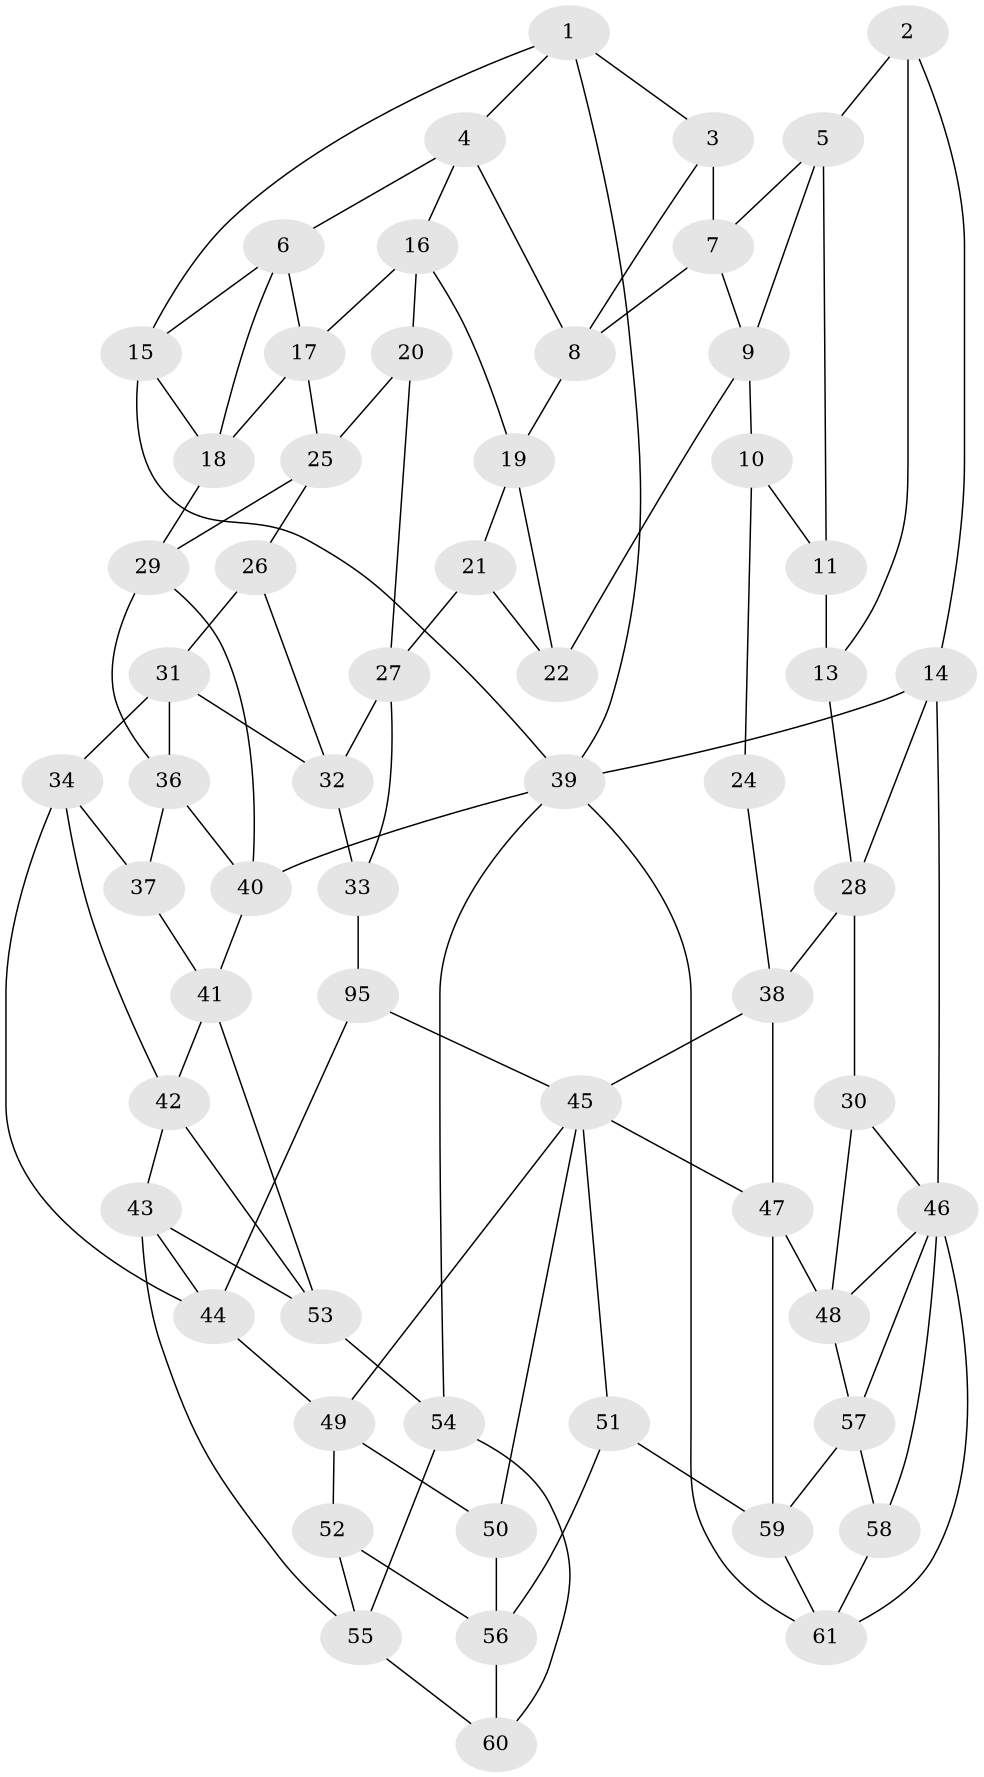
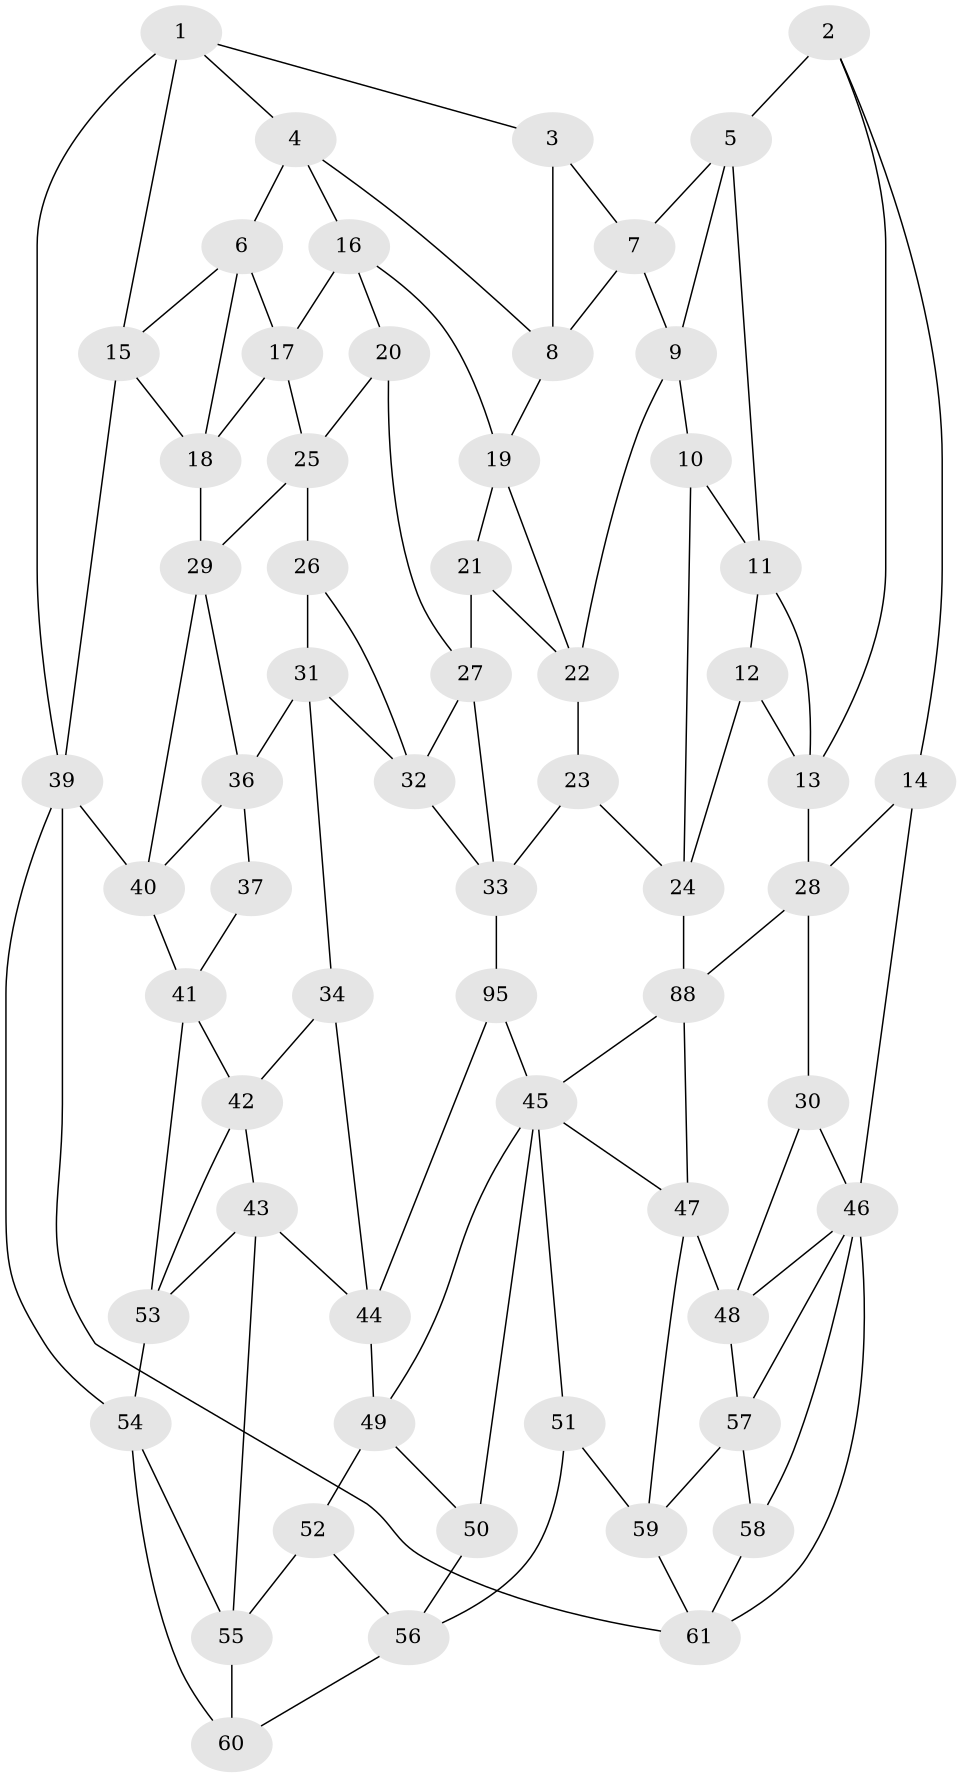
node "12": added
edge "14" -- "39": removed
node "23": added
edge "34" -- "37": removed
node "38": label "38" -> "88"
